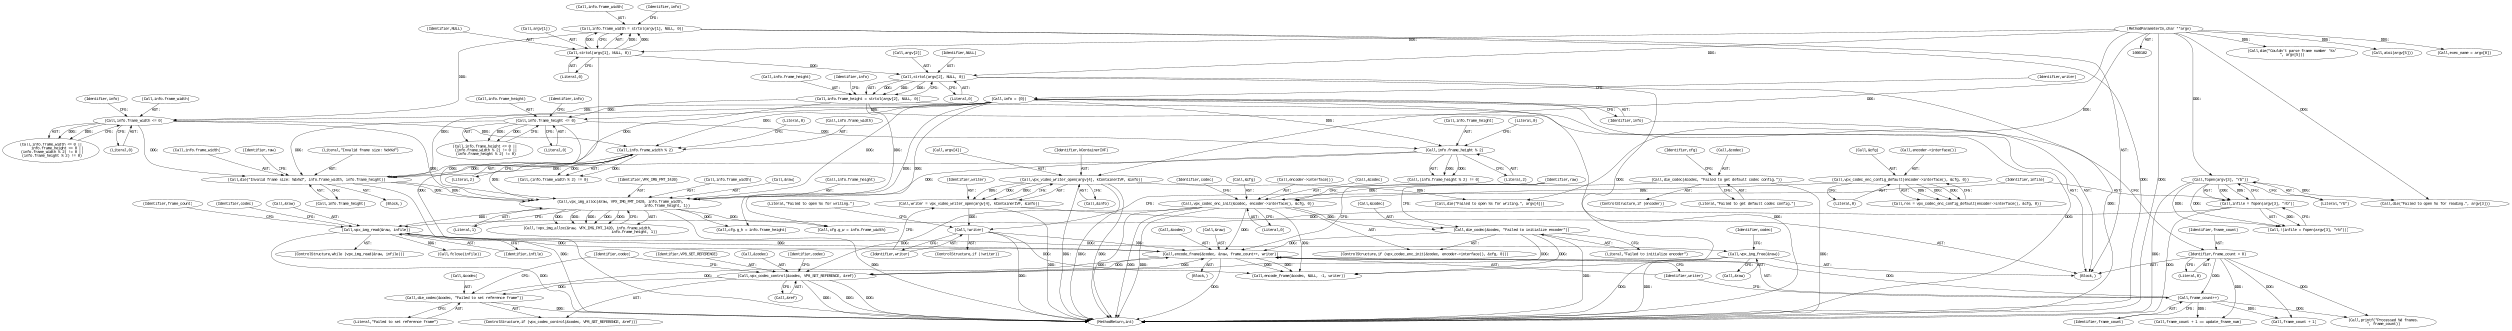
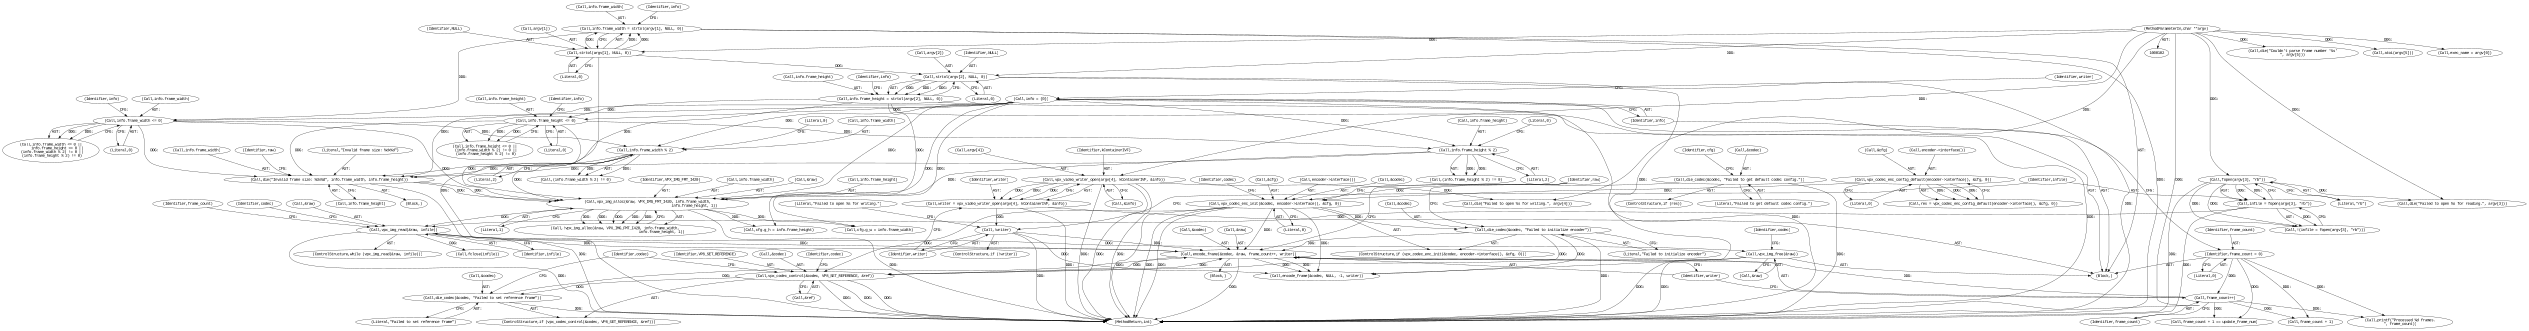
node "(ControlStructure,if (encoder))": label "(ControlStructure,if (encoder))" -> "(ControlStructure,if (res))"
